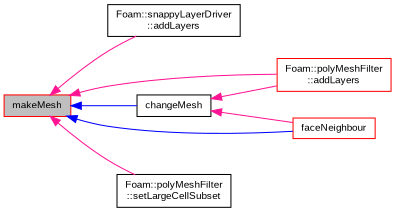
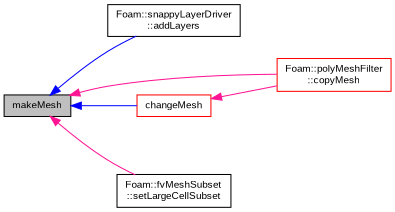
edge "Foam::snappyLayerDriver ::addLayers" -> "makeMesh": color deeppink -> blue
node "Foam::polyMeshFilter ::addLayers": label "Foam::polyMeshFilter ::addLayers" -> "Foam::polyMeshFilter ::copyMesh"
node "makeMesh": color red -> black
node "changeMesh": color black -> red
node "faceNeighbour": removed
node "Foam::polyMeshFilter ::setLargeCellSubset": label "Foam::polyMeshFilter ::setLargeCellSubset" -> "Foam::fvMeshSubset ::setLargeCellSubset"
